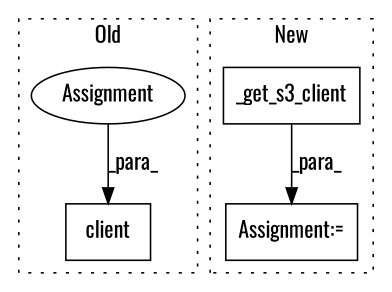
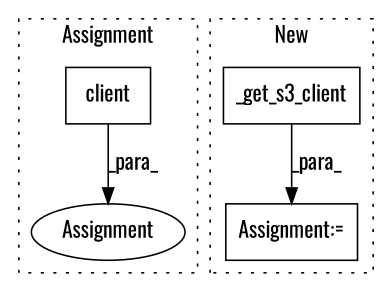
cluster "Old": label "Old" -> "Assignment"
edge "Assignment" -> "client": reversed
